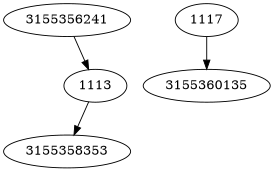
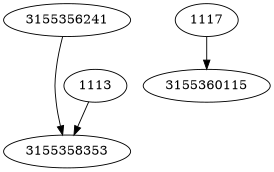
edge "3155356241" -> "1113": now "3155356241" -> "3155358353"
node "3155360135": label "3155360135" -> "3155360115"
